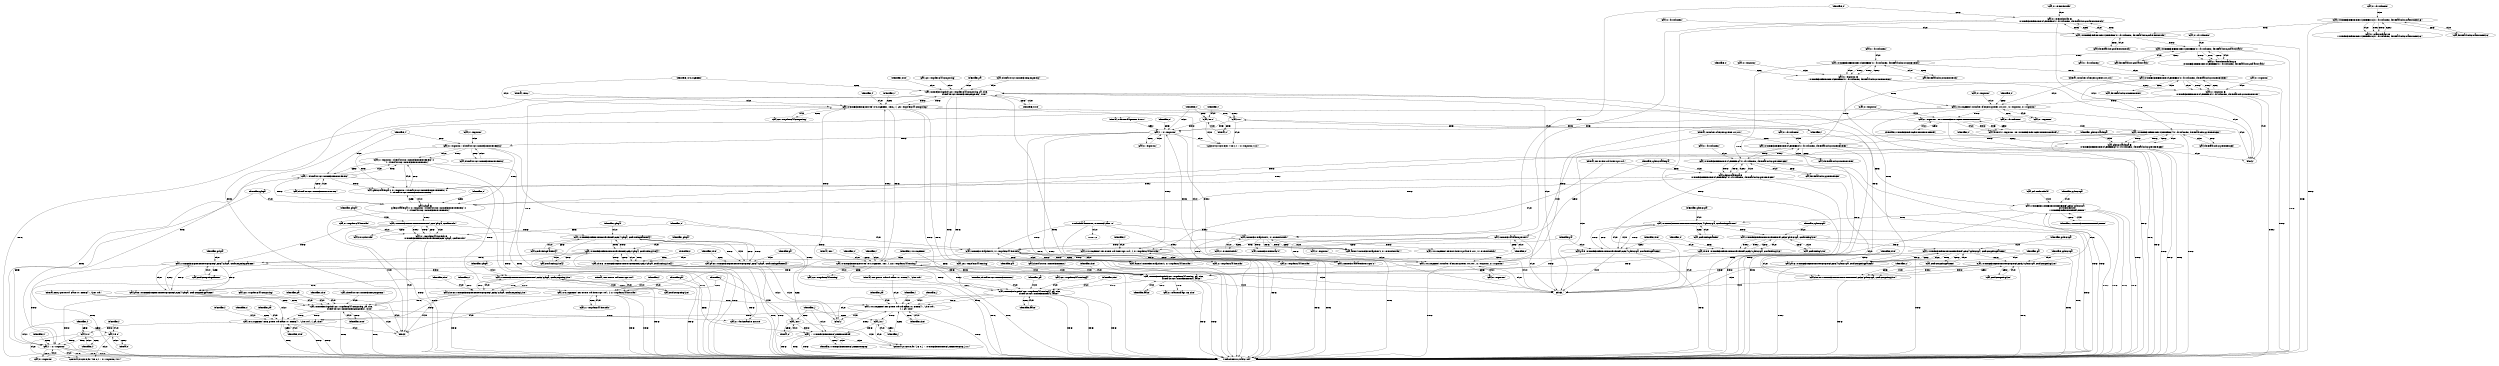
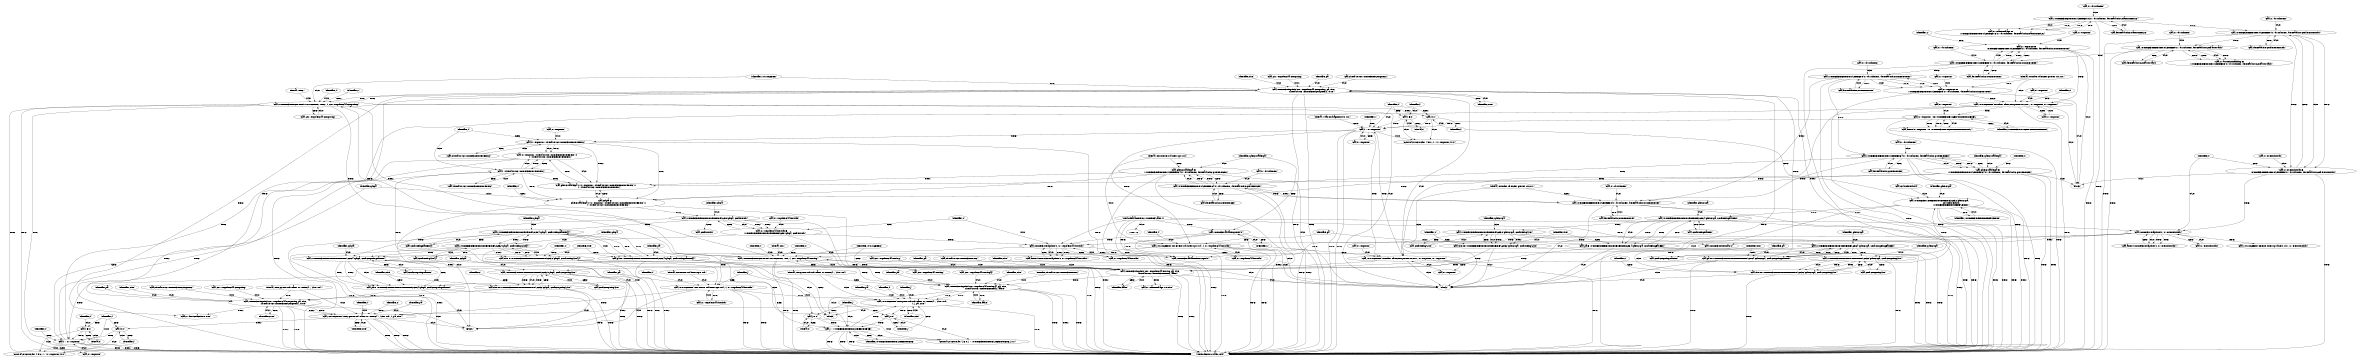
edge "(MethodParameterIn,VMXNET3State *s)" -> "(Call,vmxnet3_validate_queues(s))": added, label "DDG:"
edge "(MethodParameterIn,VMXNET3State *s)" -> "(Call,vmxnet3_reset_mac(s))": added, label "DDG:"
node "(Call,struct.intrIdx)": label "(Call,struct.intrIdx)" -> "(Call,conf.intrIdx)"
